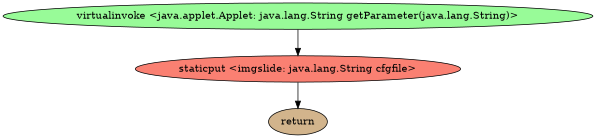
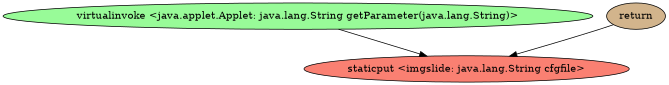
edge "staticput <imgslide: java.lang.String cfgfile>" -> "return": reversed
